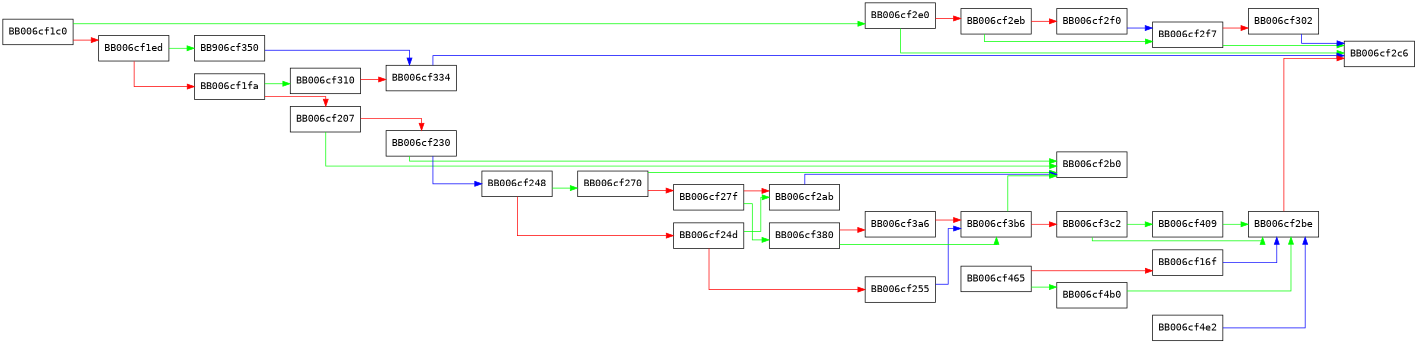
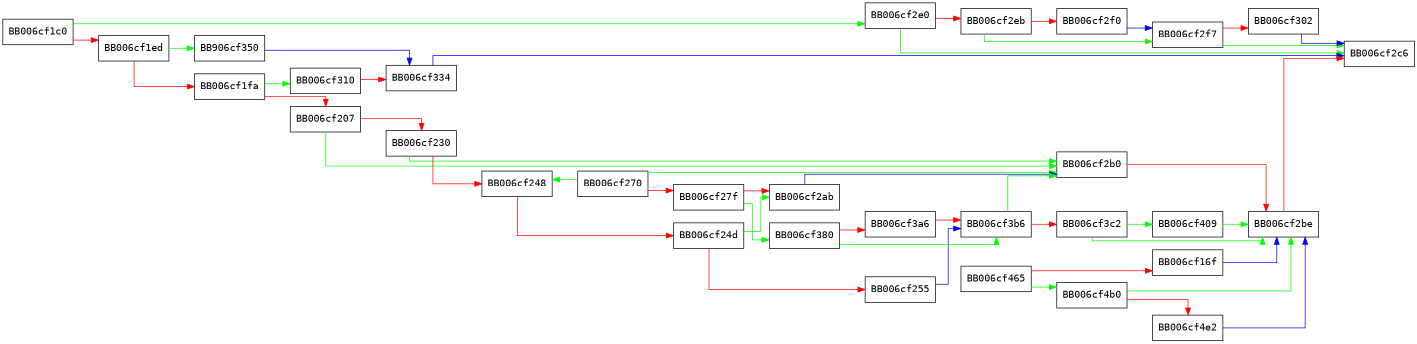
edge "BB006cf2b0" -> "BB006cf2be": added
edge "BB006cf230" -> "BB006cf248": color blue -> red
edge "BB006cf248" -> "BB006cf270": reversed
edge "BB006cf4b0" -> "BB006cf4e2": added
